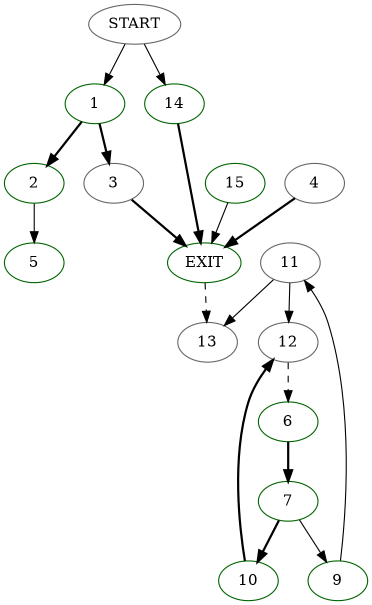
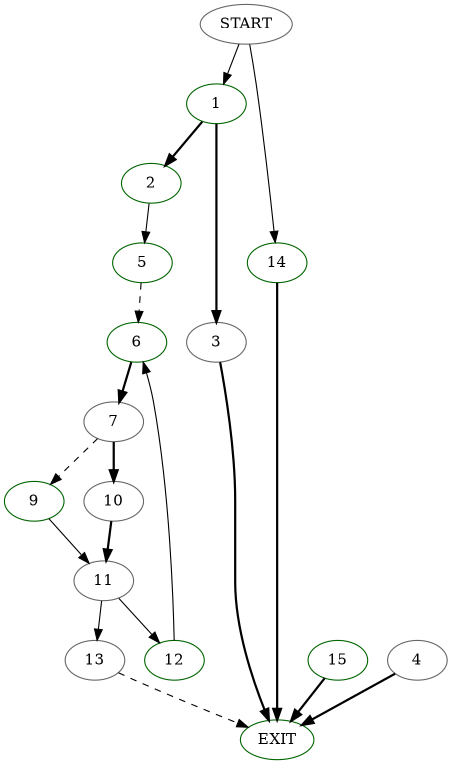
edge "15" -> "EXIT": style solid -> bold
edge "5" -> "6": added
edge "EXIT" -> "13": reversed
node "12": color gray40 -> darkgreen
edge "12" -> "6": style dashed -> solid
edge "10" -> "12": now "10" -> "11"
node "7": color darkgreen -> gray40
edge "7" -> "9": style solid -> dashed
node "10": color darkgreen -> gray40
